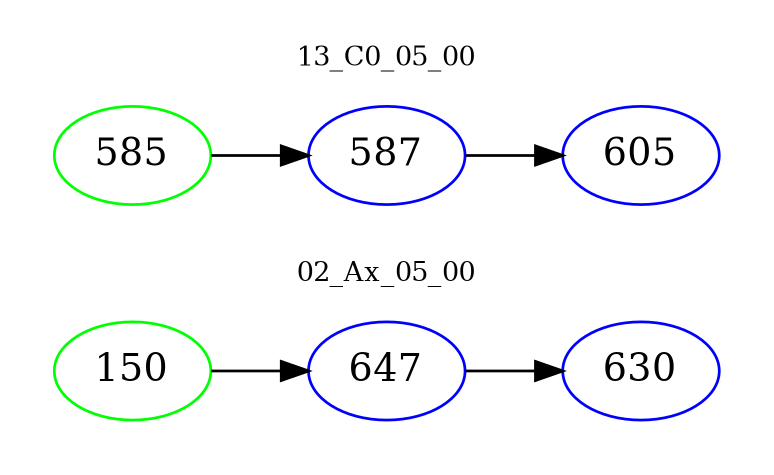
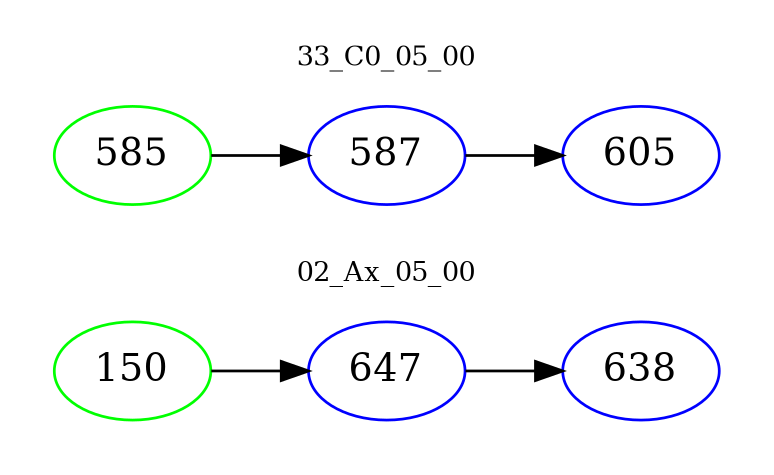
cluster "13_C0_05_00": label "13_C0_05_00" -> "33_C0_05_00"
node "630": label "630" -> "638"
